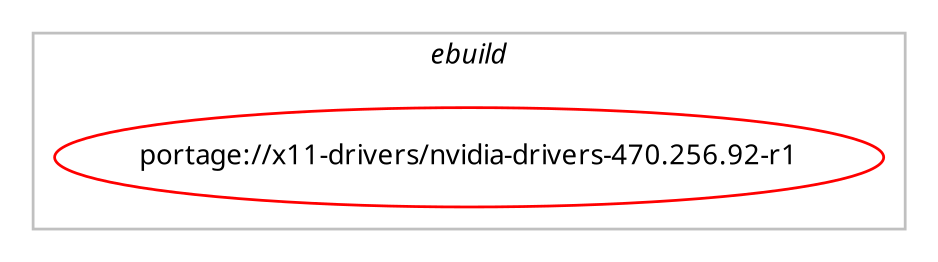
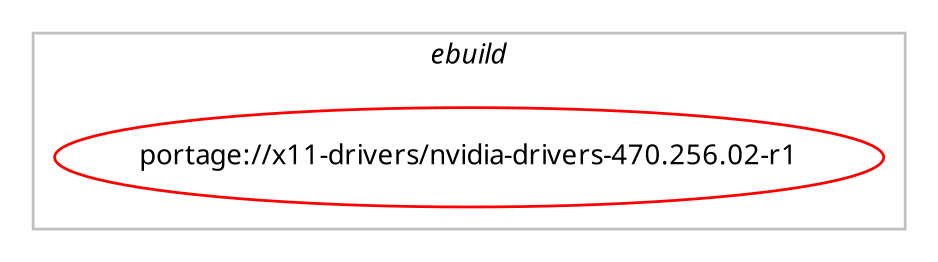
node "portage://x11-drivers/nvidia-drivers-470.256.92-r1": label "portage://x11-drivers/nvidia-drivers-470.256.92-r1" -> "portage://x11-drivers/nvidia-drivers-470.256.02-r1"
